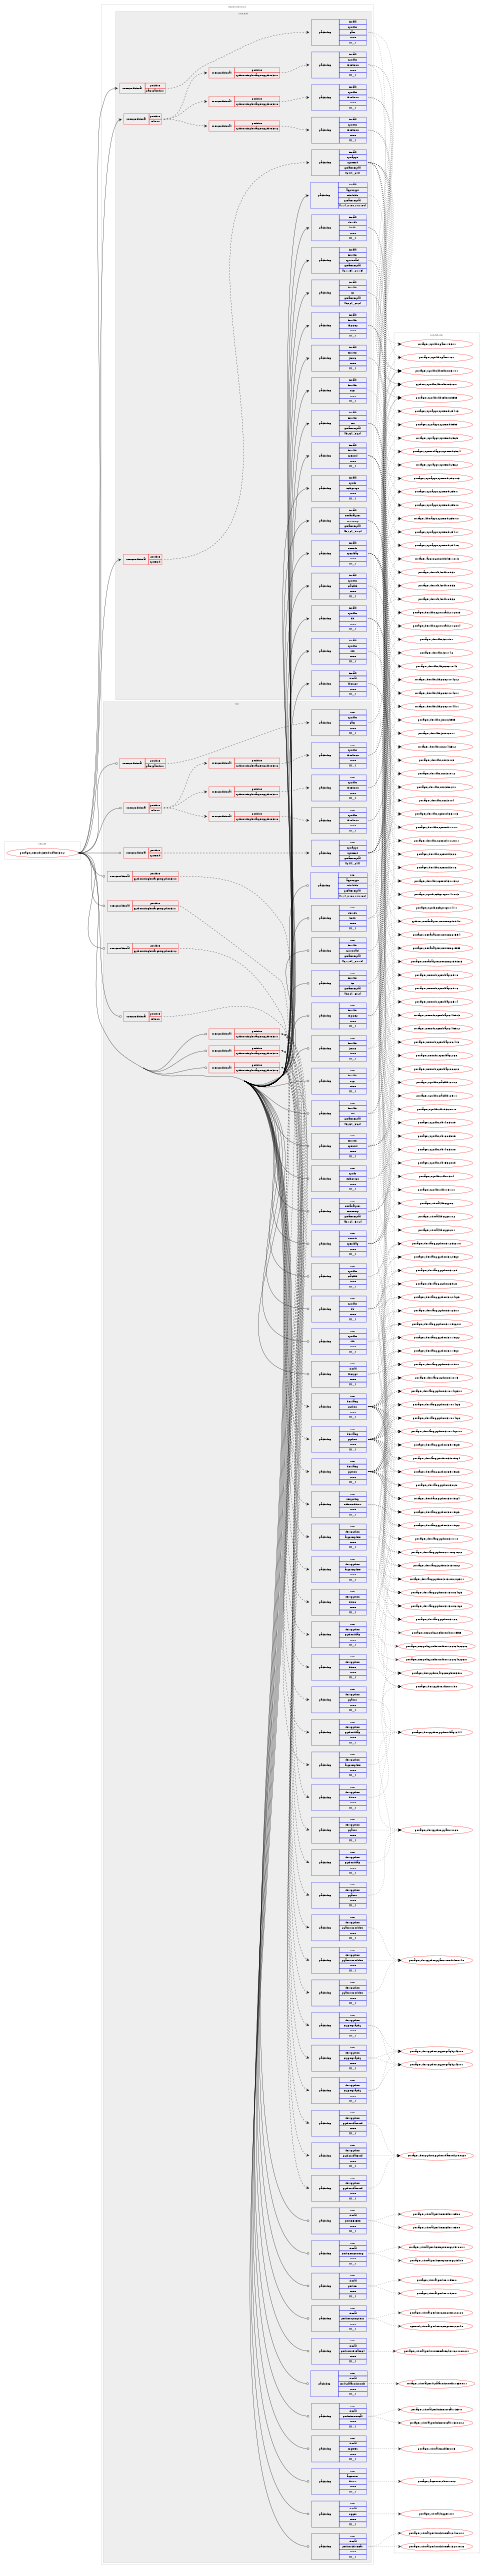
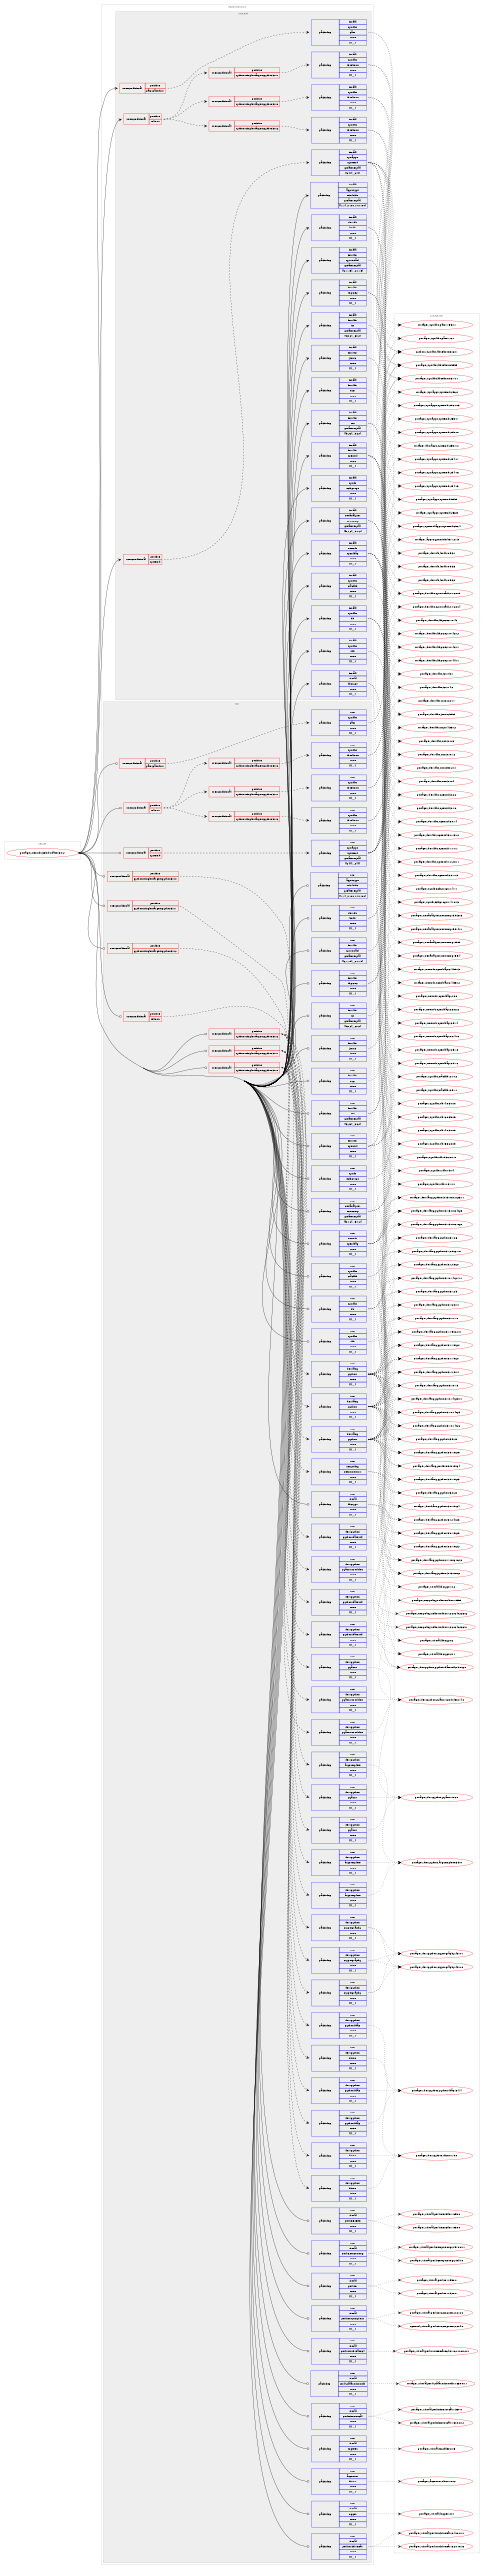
node "portage://dev-libs/openssl-3.0.14": added
node "python://net-analyzer/net-snmp-5.9.4-r1": label "python://net-analyzer/net-snmp-5.9.4-r1" -> "portage://net-analyzer/net-snmp-5.9.4-r1"
